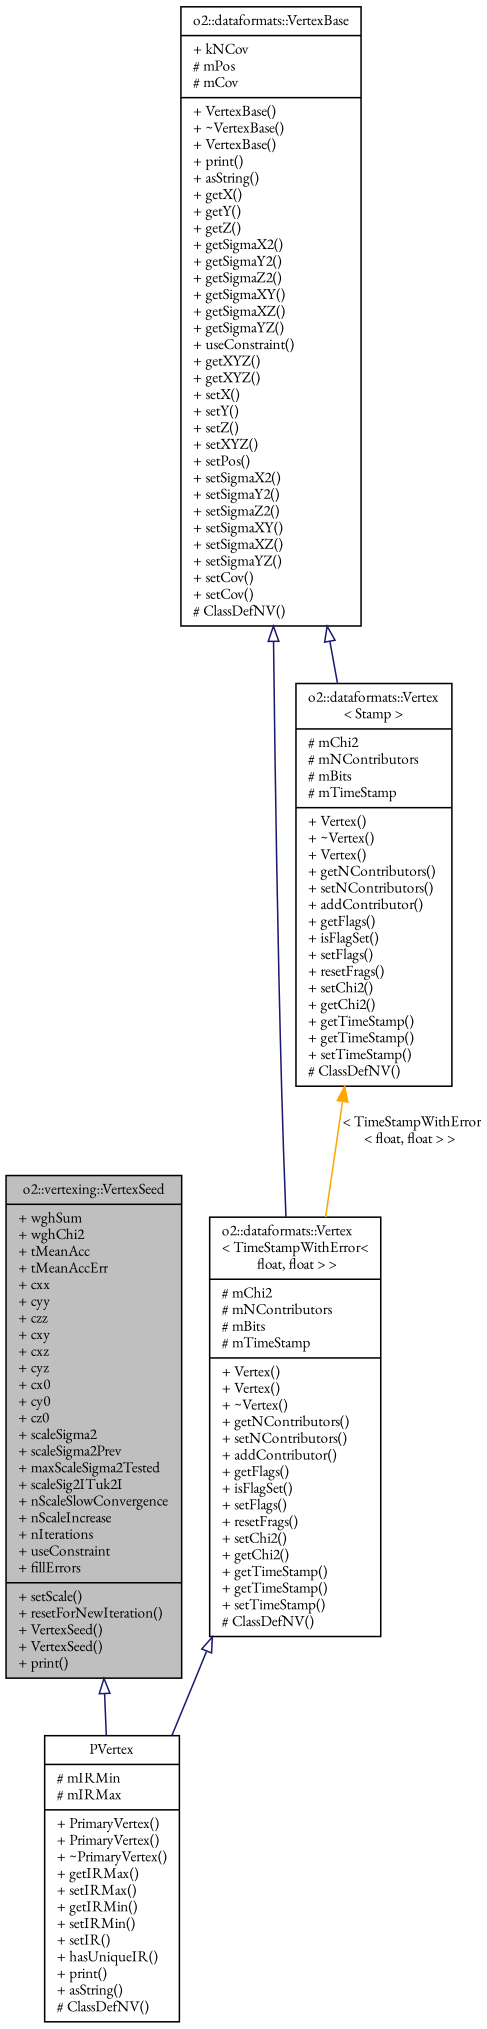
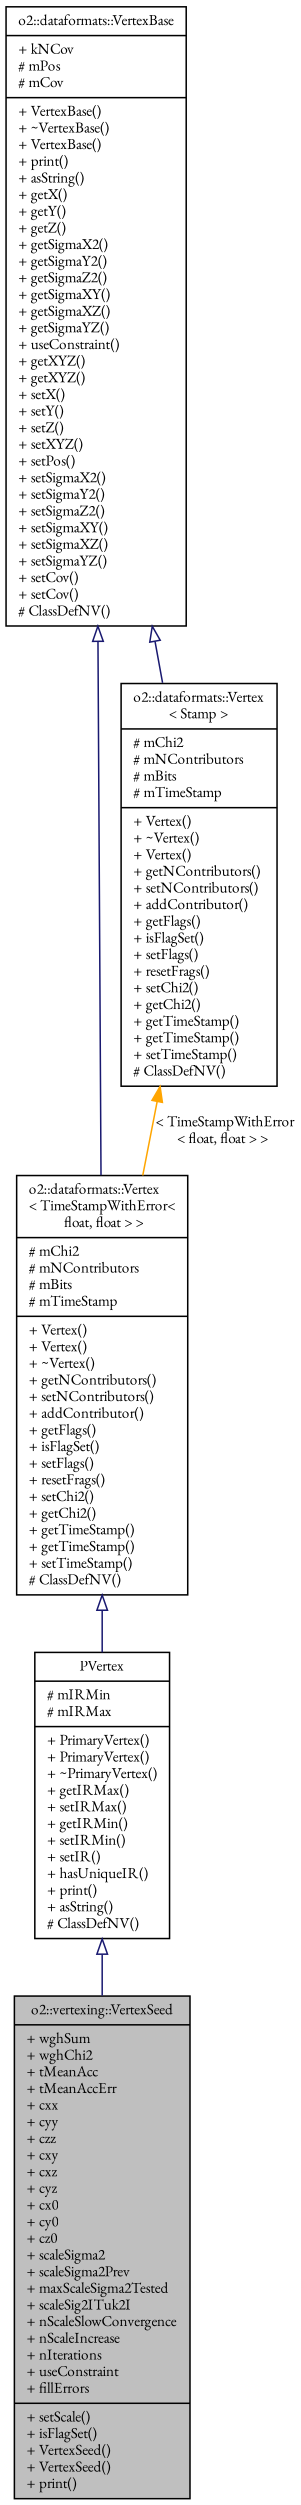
node "o2::vertexing::VertexSeed": text "+ resetForNewIteration()" -> "+ isFlagSet()"
edge "PVertex" -> "o2::vertexing::VertexSeed": reversed
